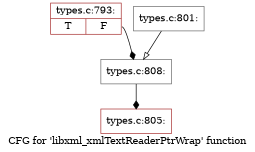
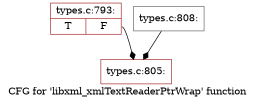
node "types.c:801:": removed
edge "types.c:793:" -> "types.c:808:": now "types.c:793:" -> "types.c:805:"
